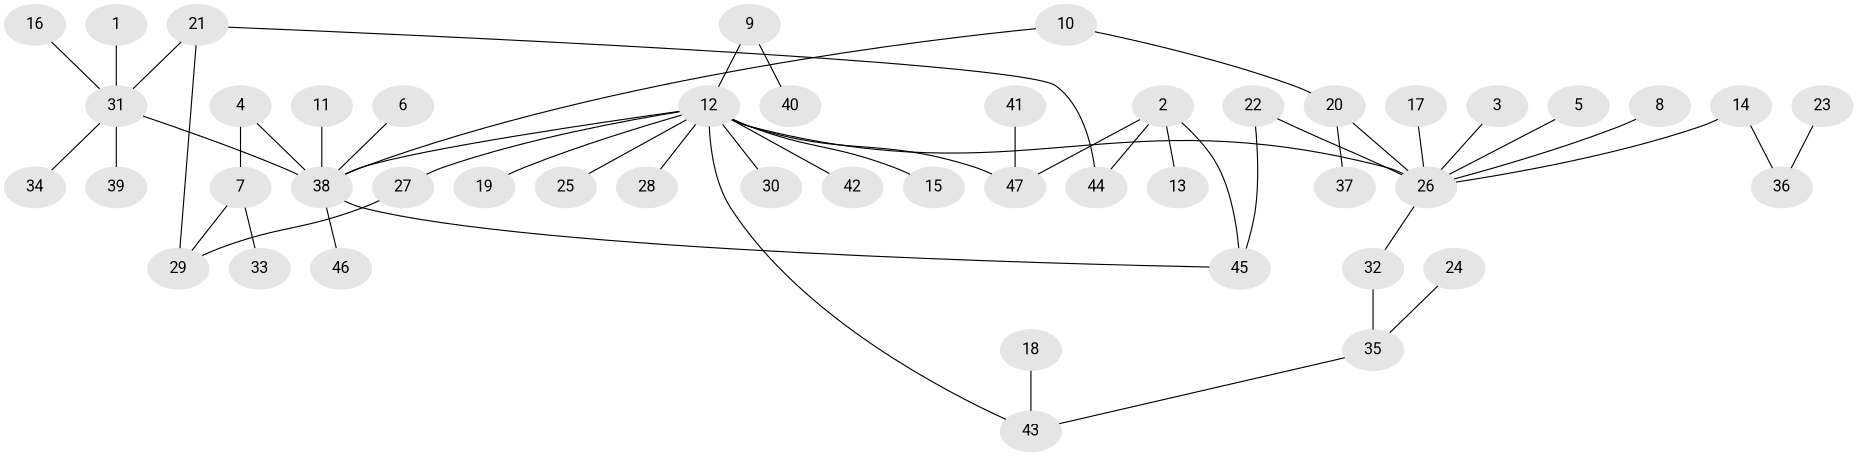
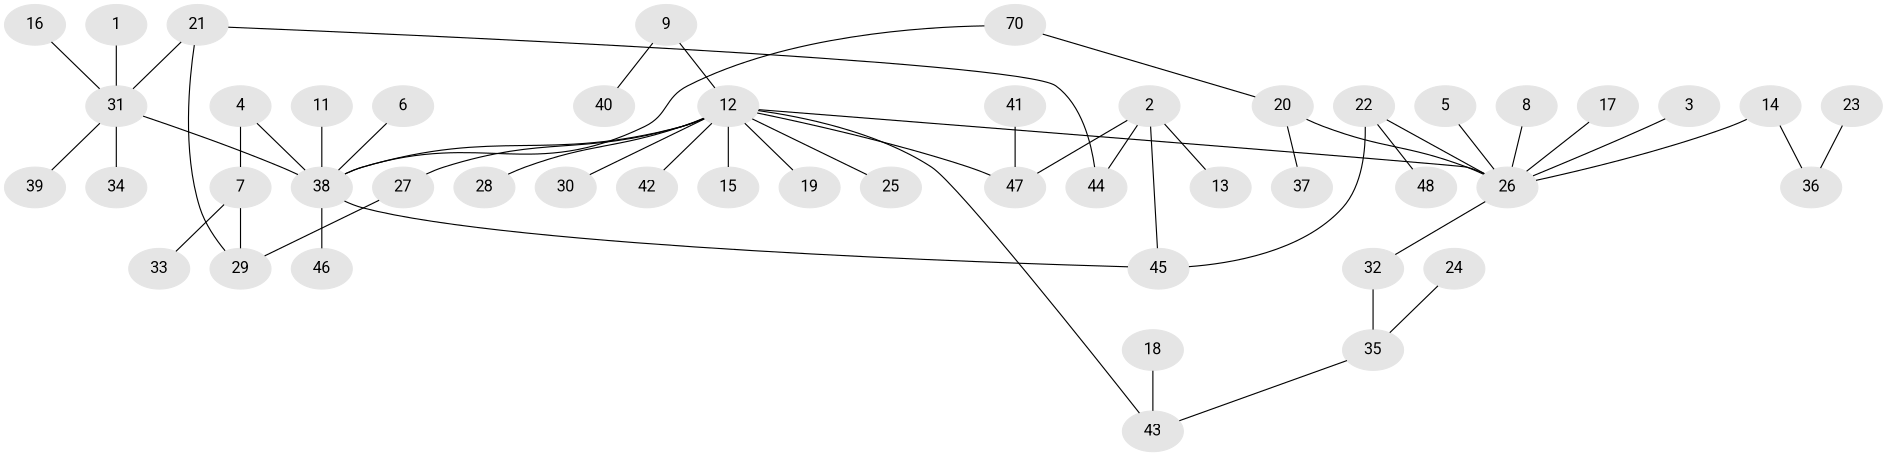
node "10": label "10" -> "70"
node "48": added
